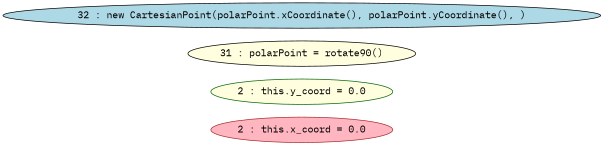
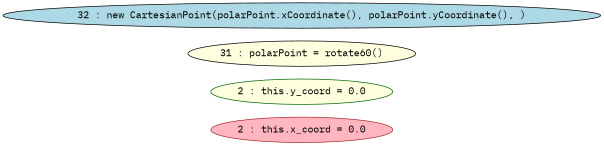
node "31 : polarPoint = rotate90()": label "31 : polarPoint = rotate90()" -> "31 : polarPoint = rotate60()"
